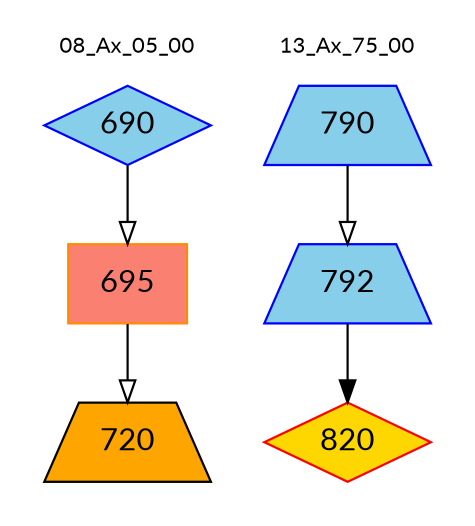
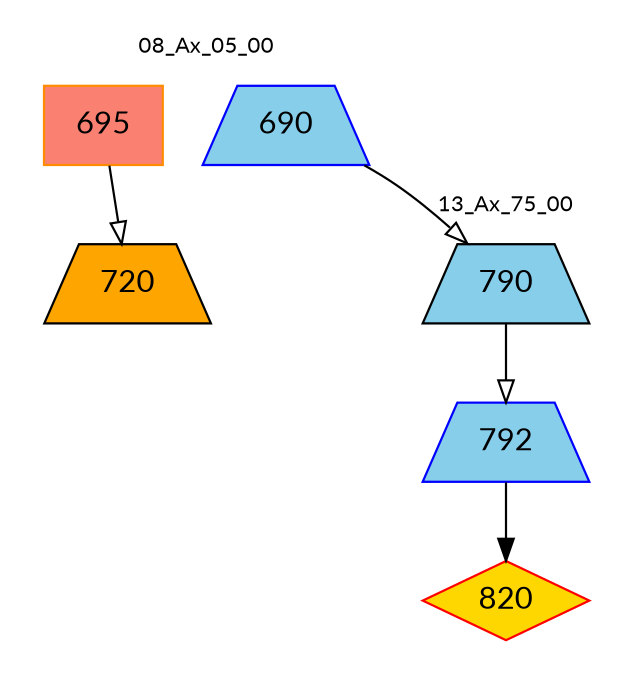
node "690": shape diamond -> trapezium
node "790": color blue -> black
edge "690" -> "695": now "690" -> "790"
